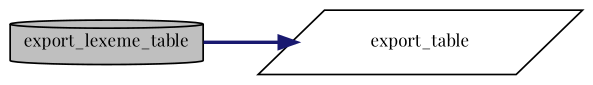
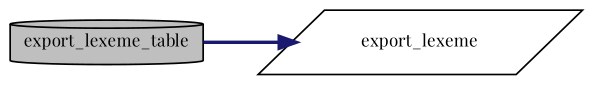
node "export_table": label "export_table" -> "export_lexeme"
